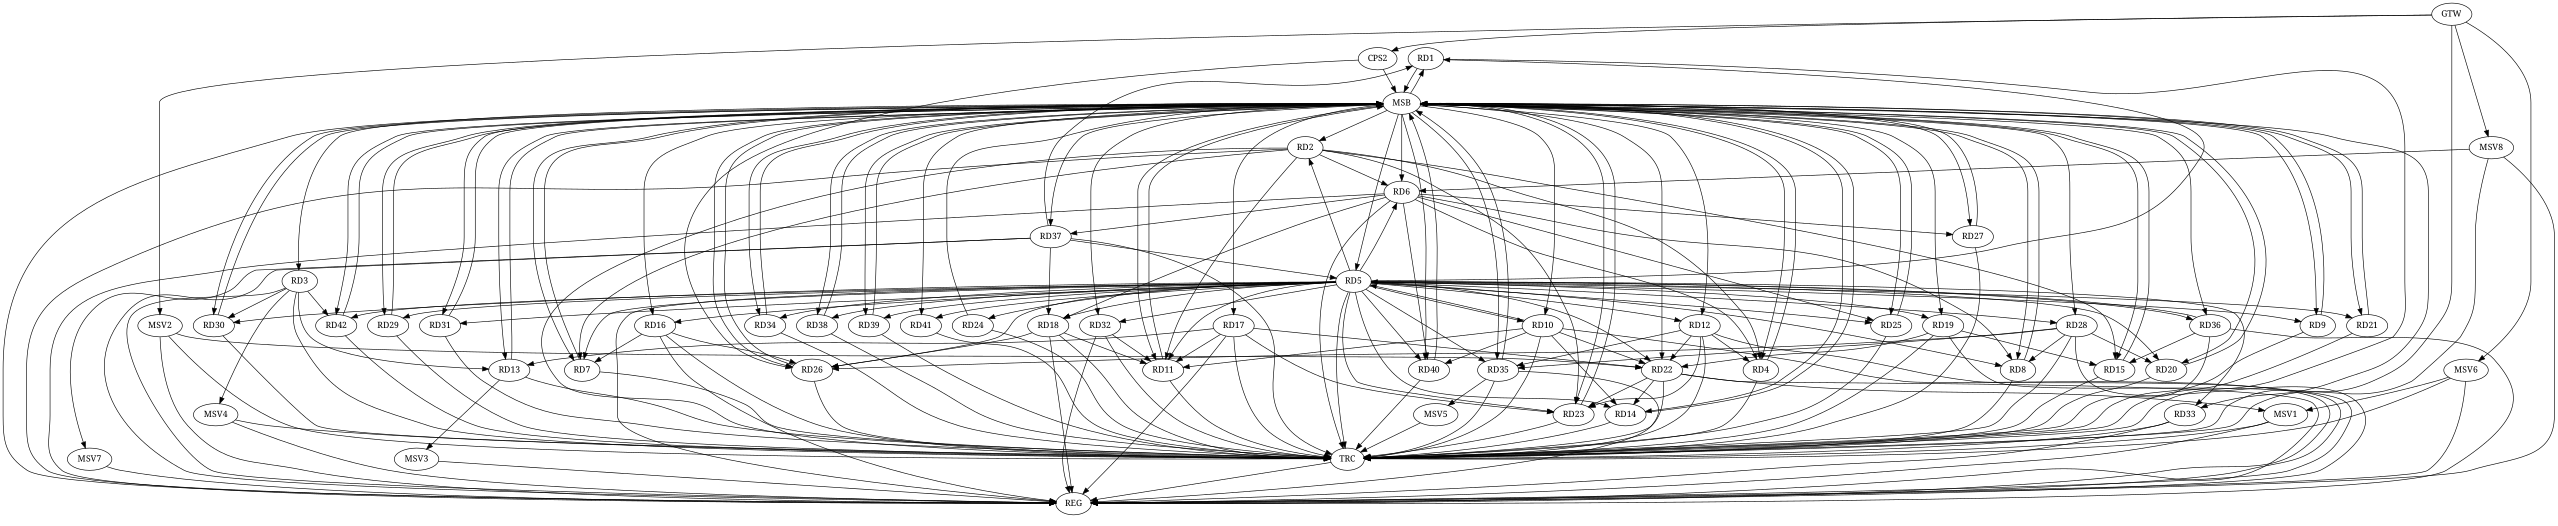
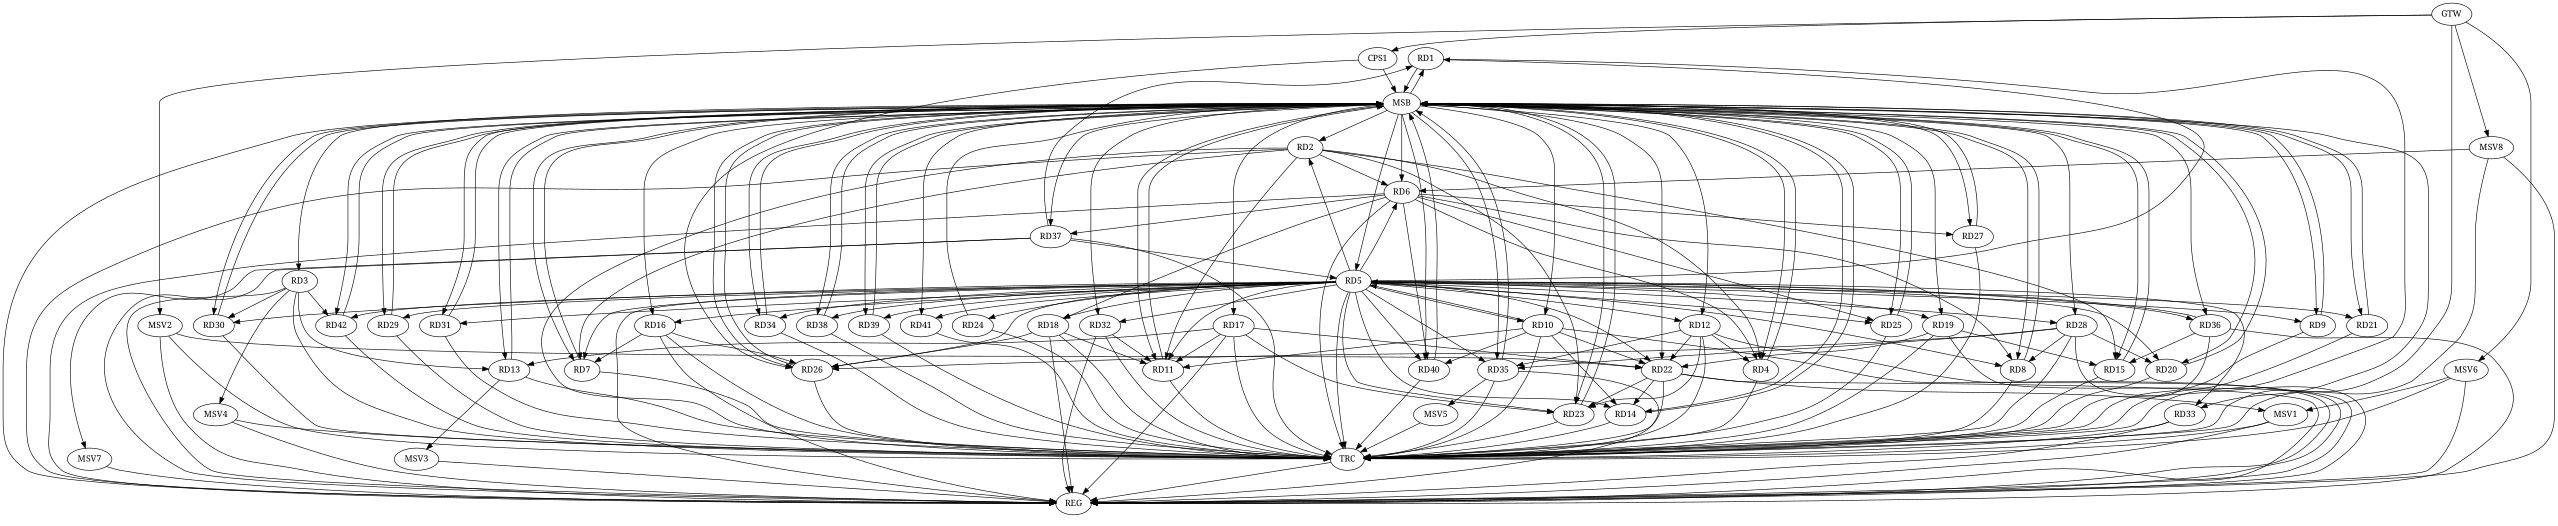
node "CPS2": label "CPS2" -> "CPS1"
edge "RD37" -> "RD18": removed
